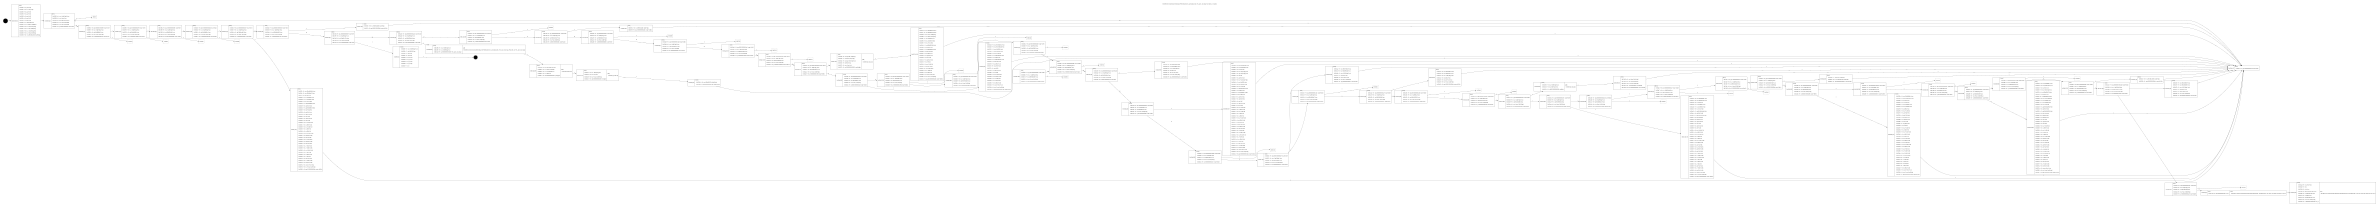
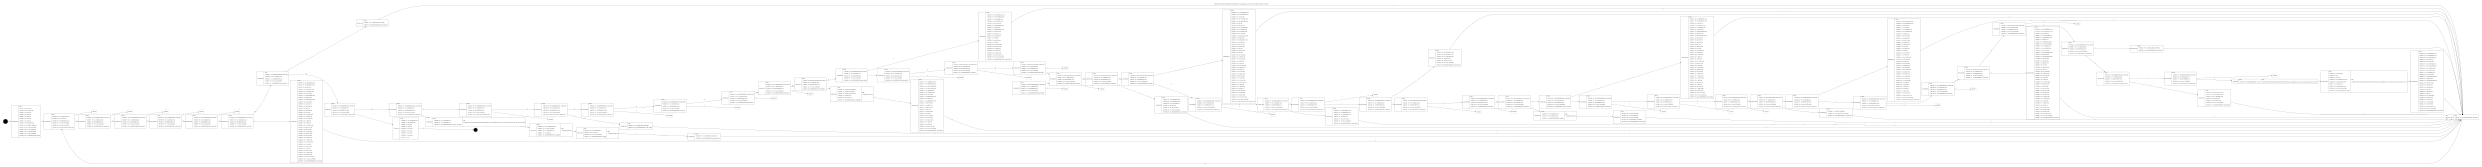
node "0x4021d5 [119]": added
